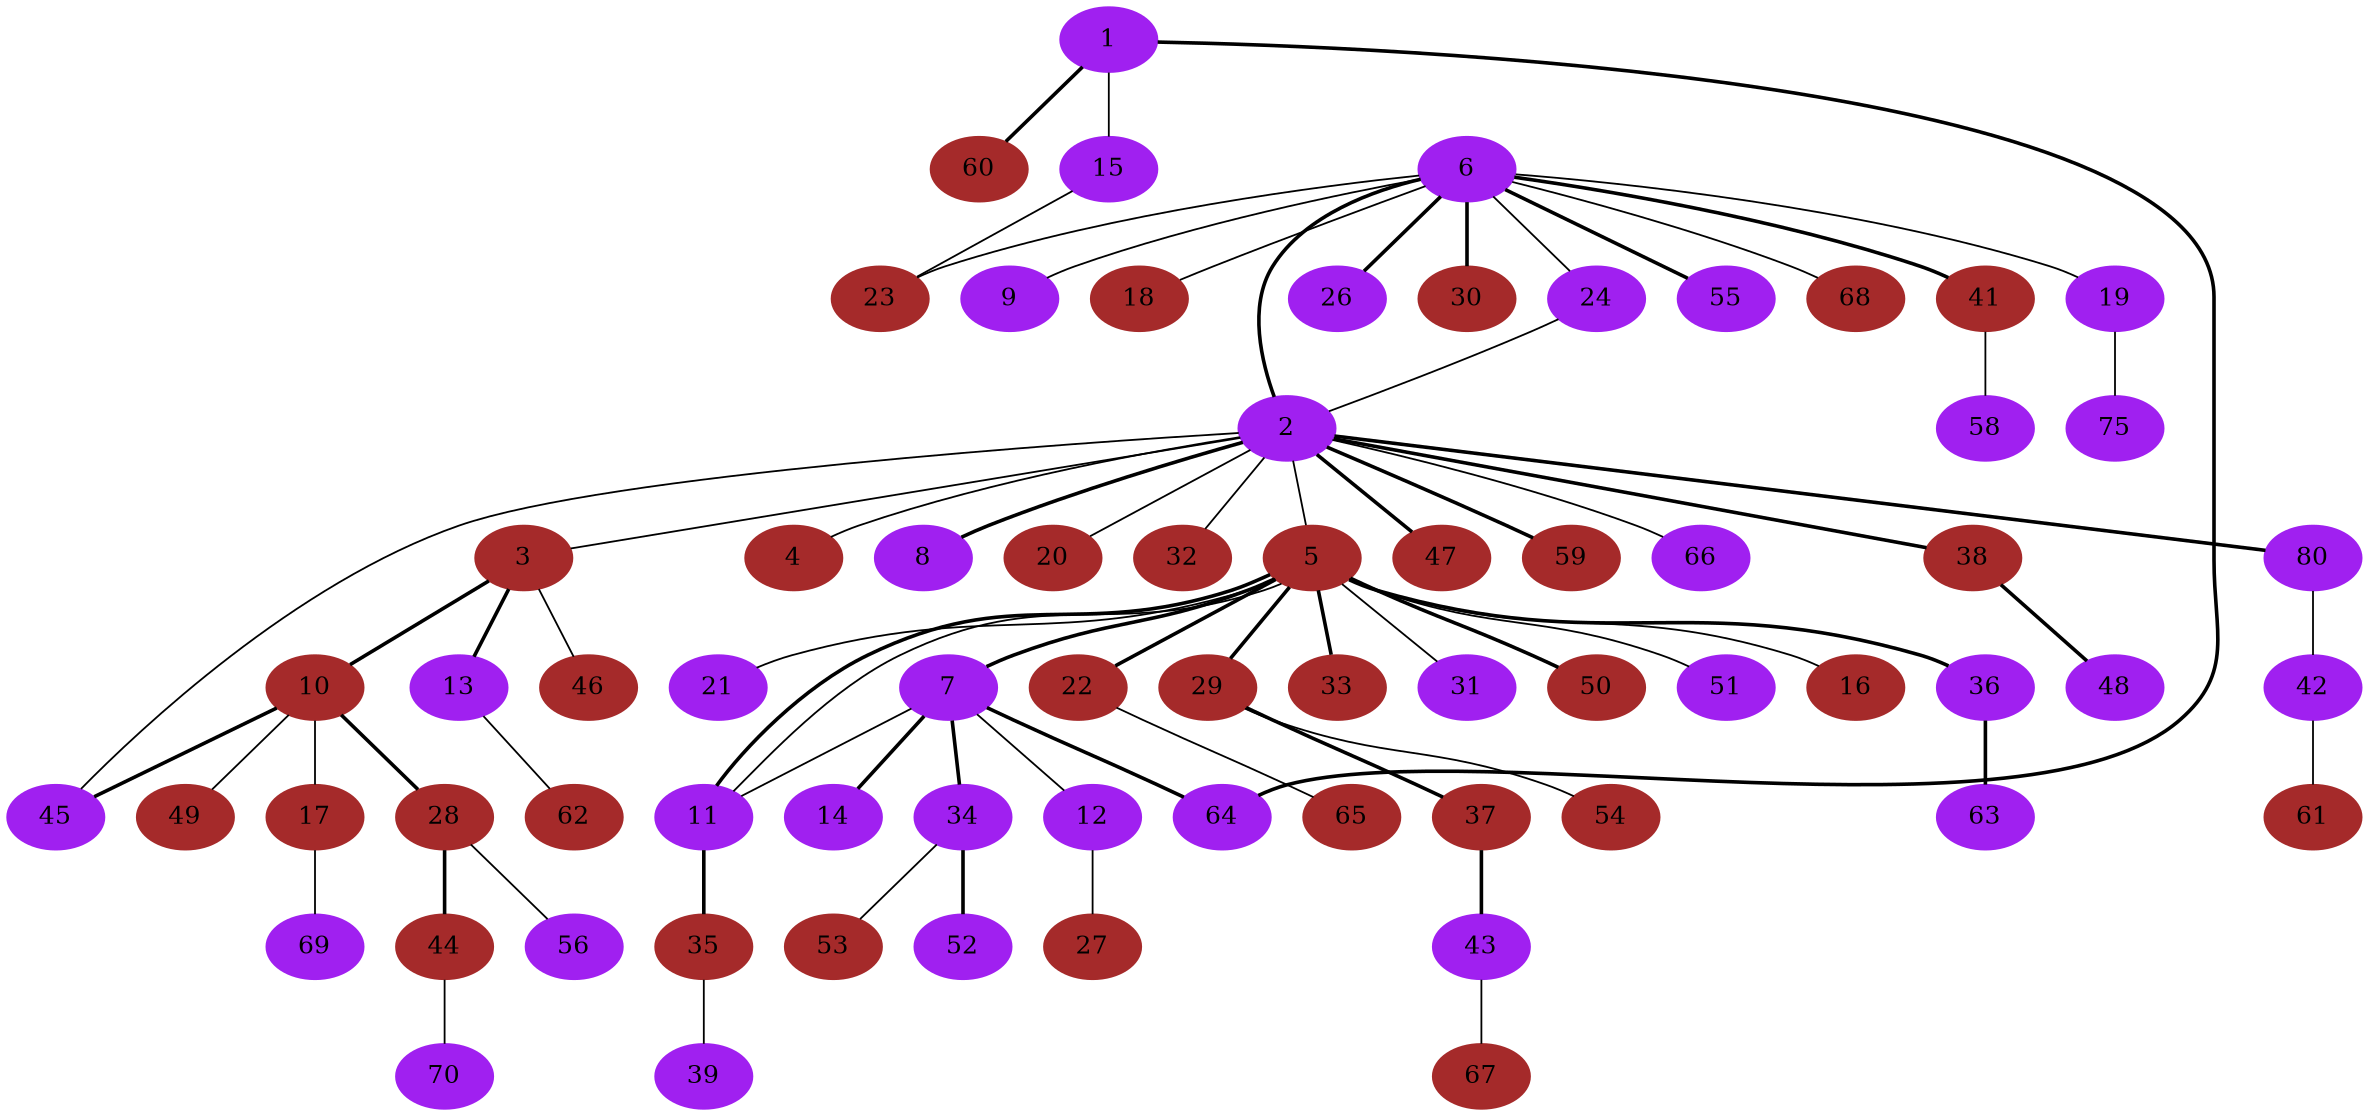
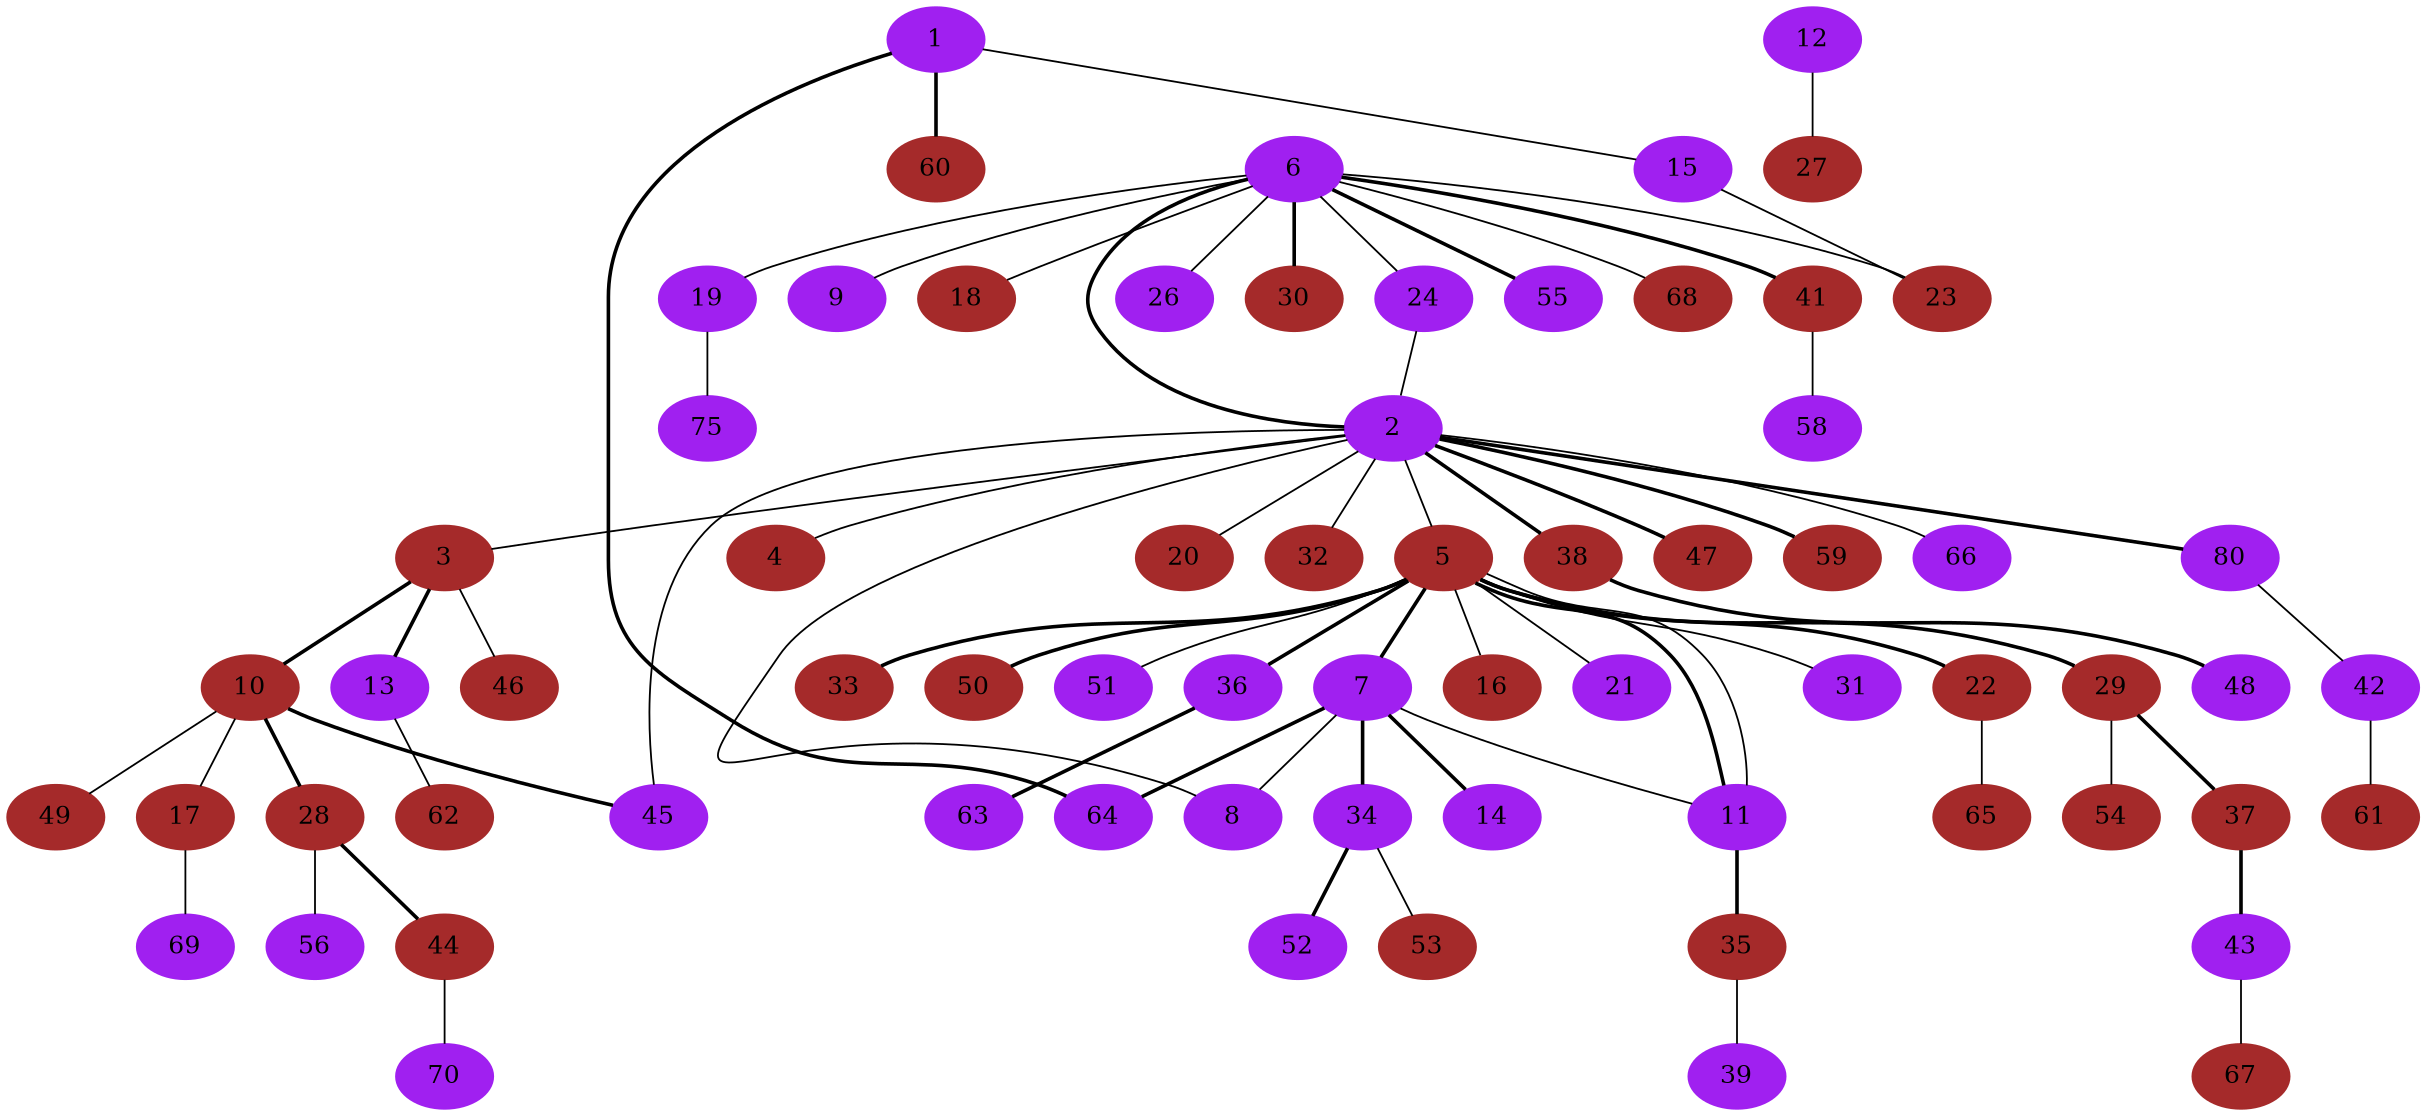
edge "6" -- "26": style bold -> solid
edge "2" -- "8": style bold -> solid
edge "7" -- "12": now "7" -- "8"
